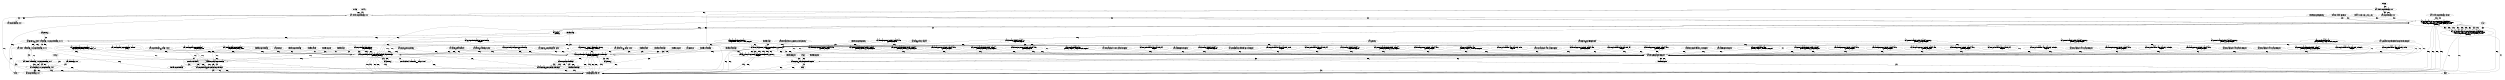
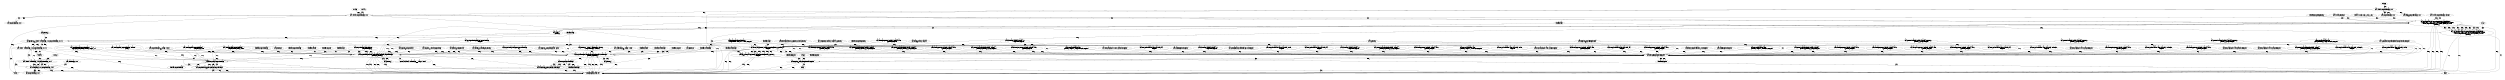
node "(Quantum,(double) geometry.x)": label "(Quantum,(double) geometry.x)" -> "(Call,(double) geometry.x)"
node "(Call,height=composite_image->rows)": added
node "(Identifier,flags)": added
node "(Call,(double) geometry.y)": label "(Call,(double) geometry.y)" -> "(Call,(target) geometry.y)"
node "(Call,SetGeometry(msl_info->image[n],&geometry))": added
node "(Call,compose=OverCompositeOp)": label "(Call,compose=OverCompositeOp)" -> "(Call,compose=StringToDouble)"
node "(Call,compose != DissolveCompositeOp)": added
node "(Call,channel=DefaultChannels)": label "(Call,channel=DefaultChannels)" -> "(Call,channel=StringToDouble)"
node "(Call,channel=(ChannelType) option)": label "(Call,channel=(ChannelType) option)" -> "(Call,channel=(ChannelType) geometry)"
node "(Call,rotate_value == (Image *) NULL)": label "(Call,rotate_value == (Image *) NULL)" -> "(Call,rotate_image == (Image *) NULL)"
node "(Literal,2)": added
edge "(Call,SetImageOpacity(composite_image,(Quantum) opacity))" -> "(Call,DestroyImage(composite_image))": added, label "DDG:"
edge "(Call,exception=DestroyExceptionInfo(exception))" -> "(Call,DestroyExceptionInfo(exception))": now "(Call,&geometry)" -> "(Call,DestroyExceptionInfo(exception))"
node "(ControlStructure,break;)": removed
node "(ControlStructure,if (rotate_static == (Image *) NULL))": label "(ControlStructure,if (rotate_static == (Image *) NULL))" -> "(ControlStructure,if (rotate_image == (Image *) NULL))"
edge "1004260" -> "(Call,rotate_image->rows-composite_image->rows)": now "1004260" -> "(Call,(ssize_t) (rotate_image->rows-composite_image->rows))"
edge "(SetImageOpacity,static void)" -> "(Call,(double) composite_image->rows)": reversed
